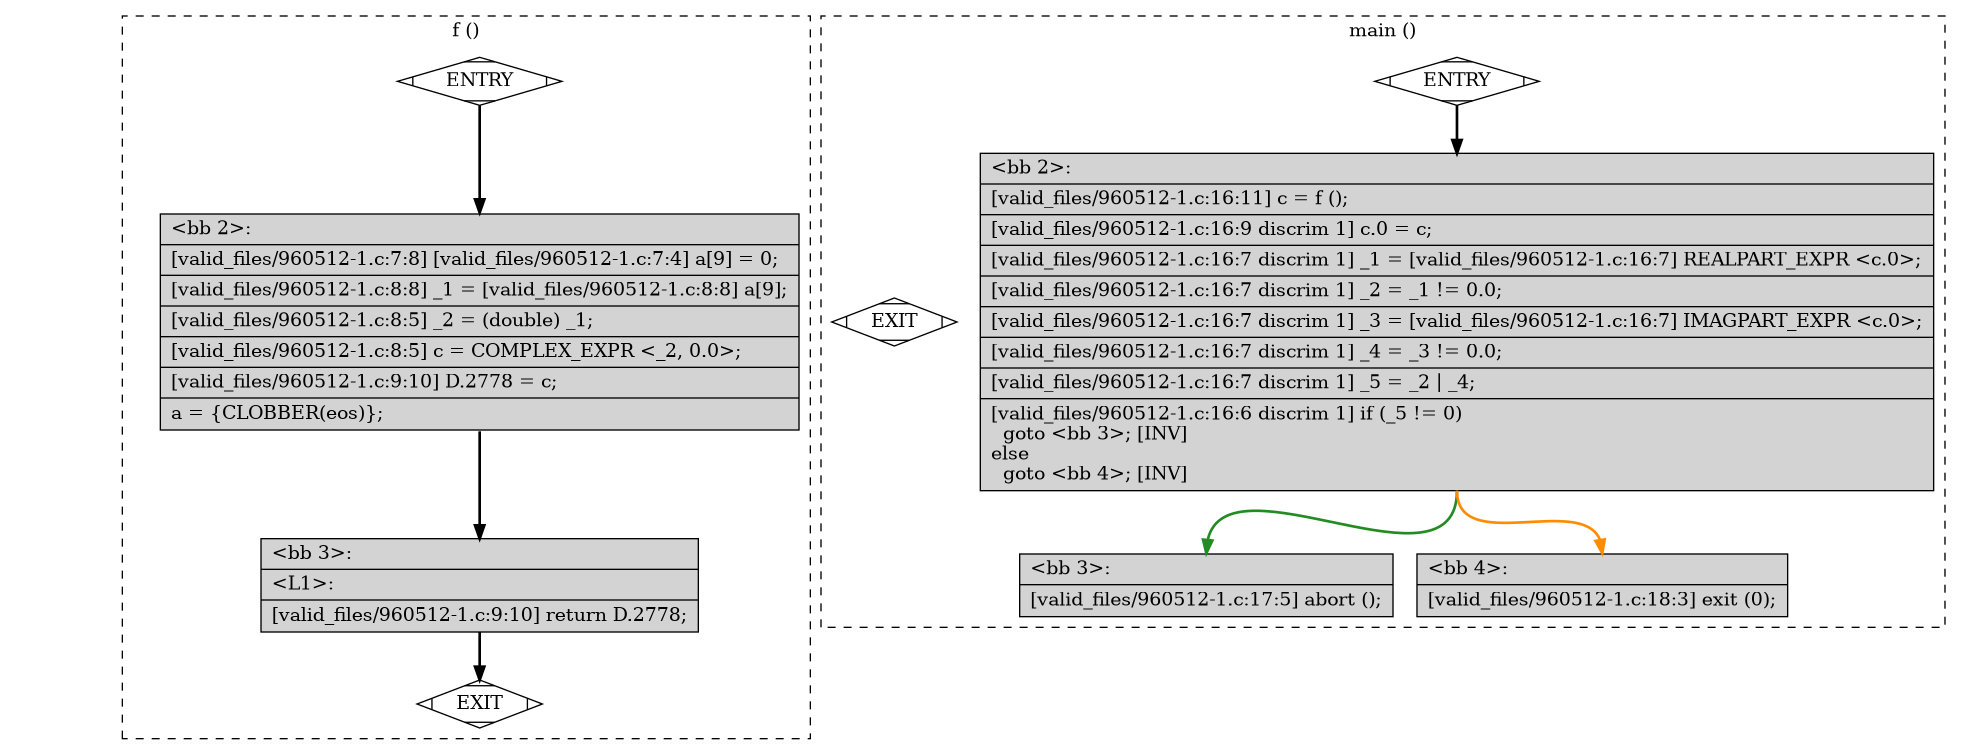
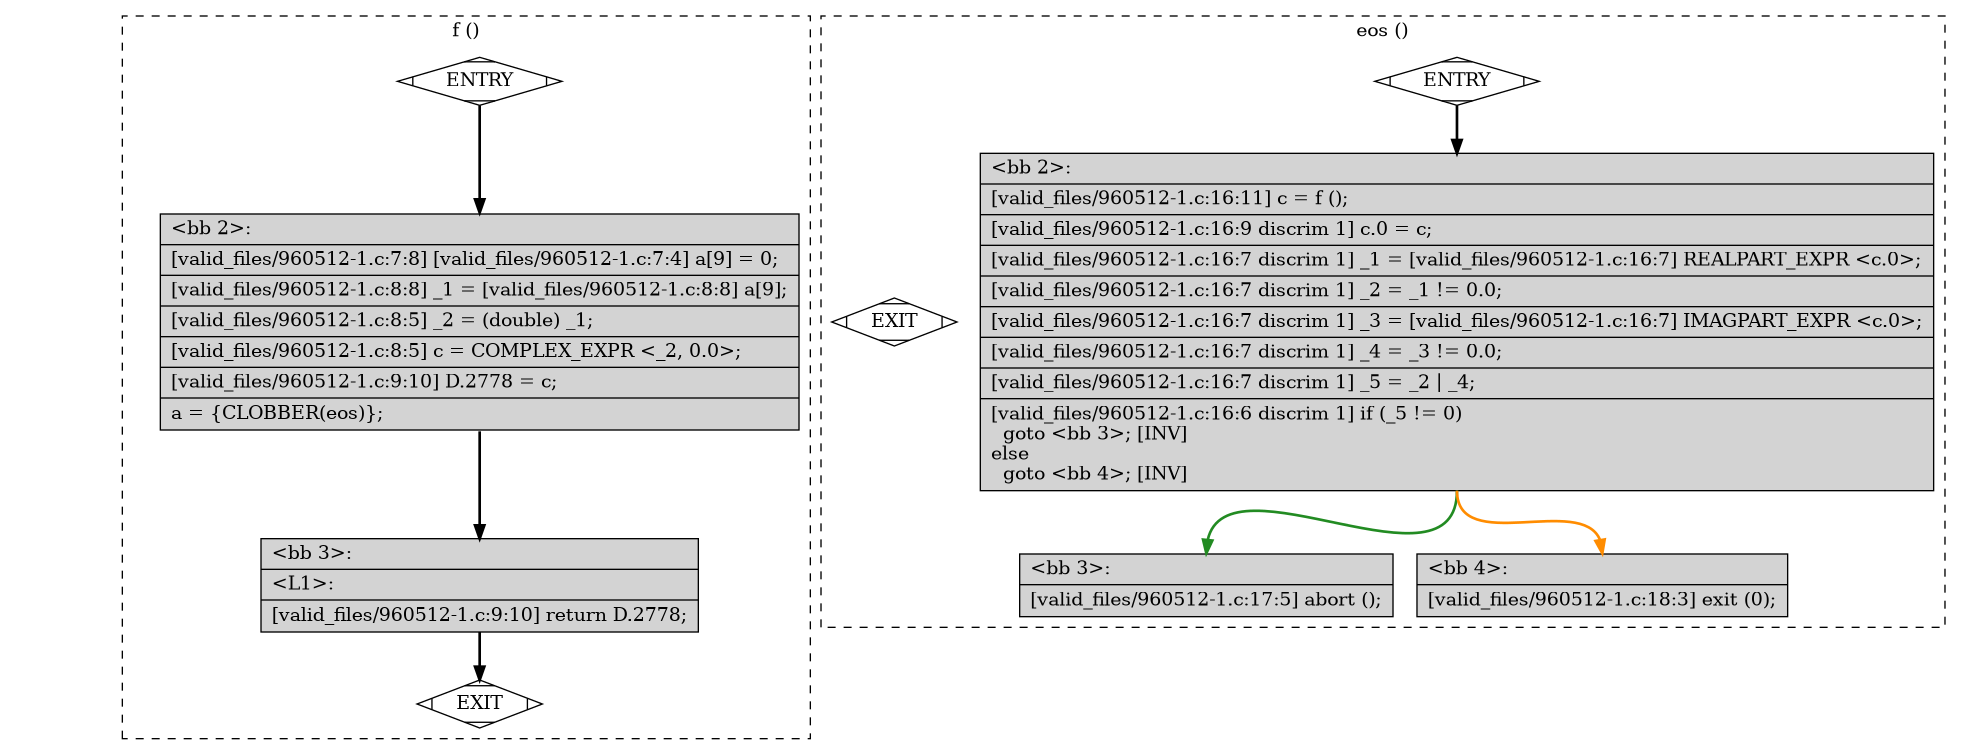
cluster "main ()": label "main ()" -> "eos ()"
